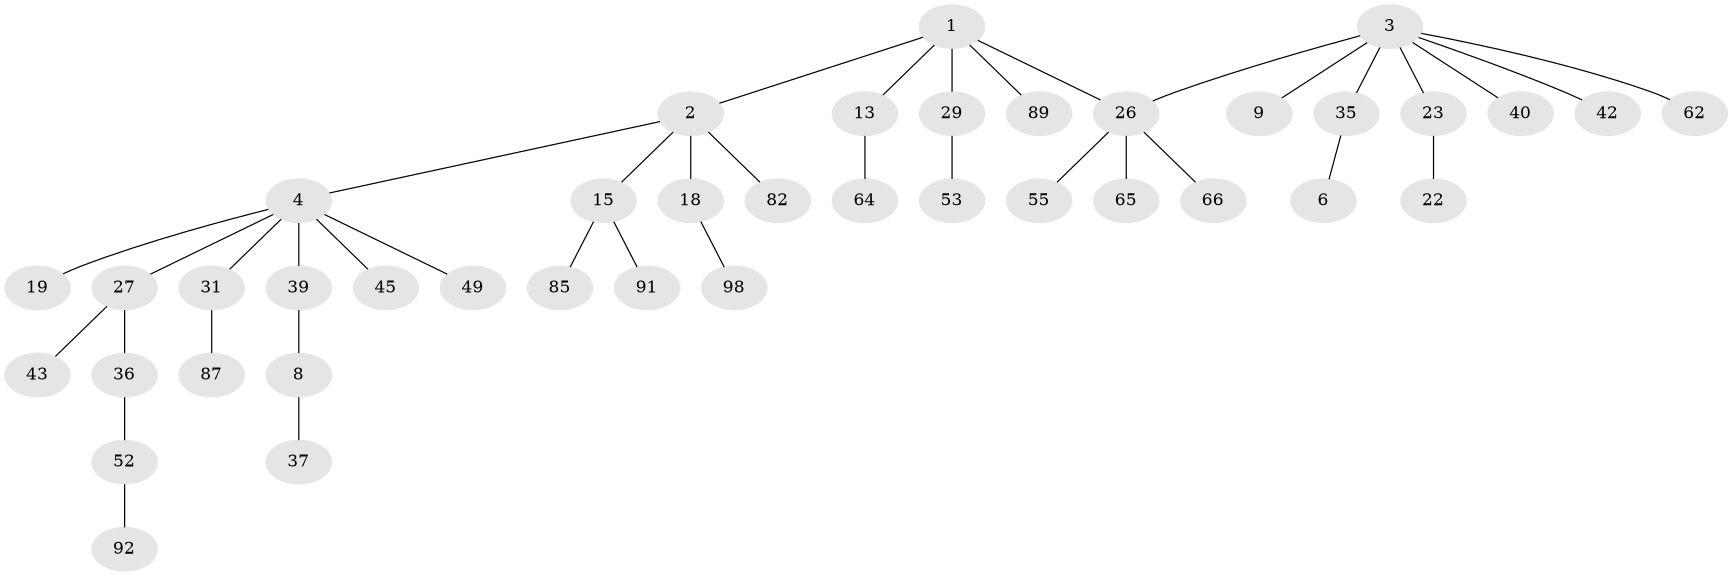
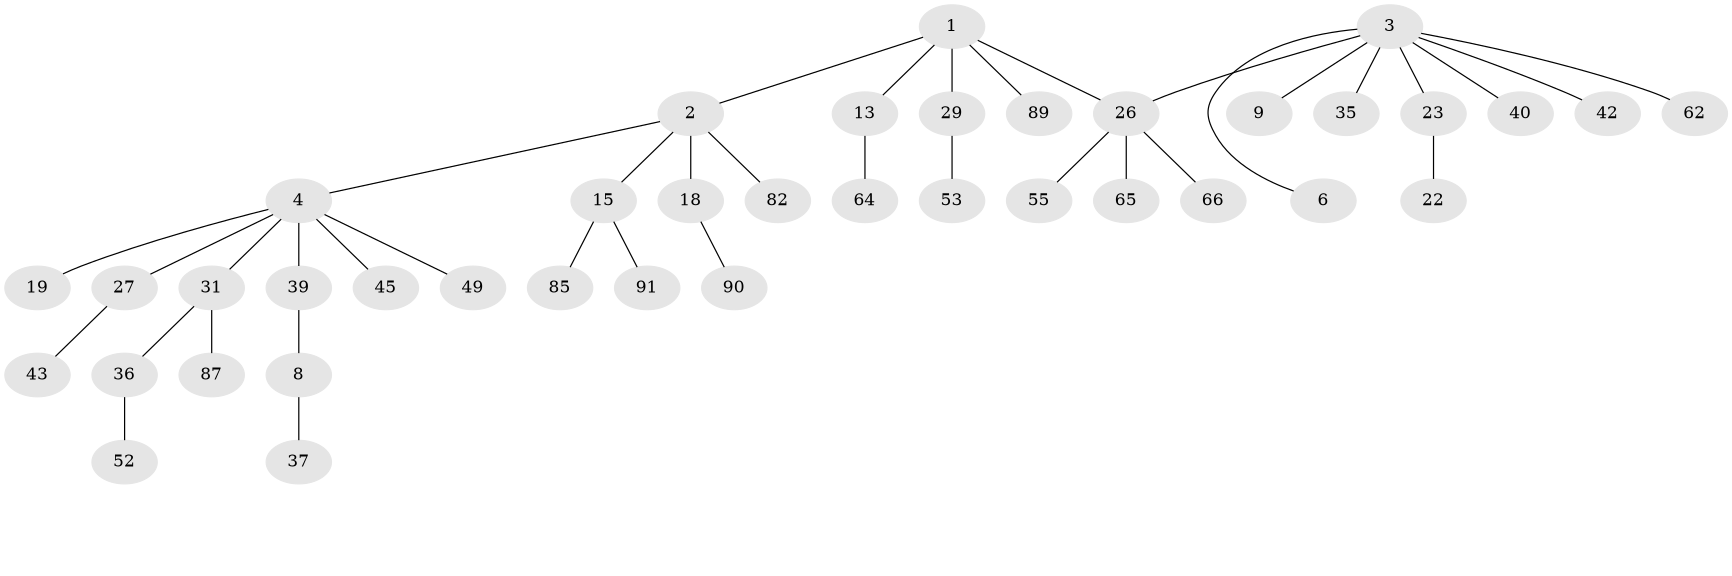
edge "35" -- "6": now "3" -- "6"
node "98": label "98" -> "90"
edge "27" -- "36": now "31" -- "36"
node "92": removed
